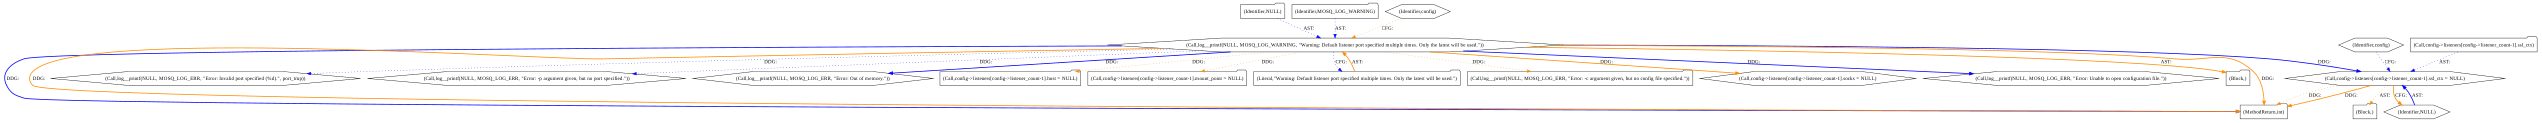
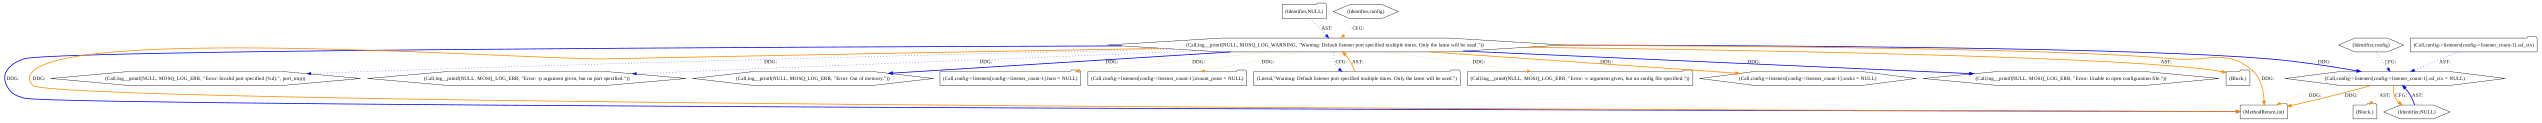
node "(Identifier,MOSQ_LOG_WARNING)": removed
